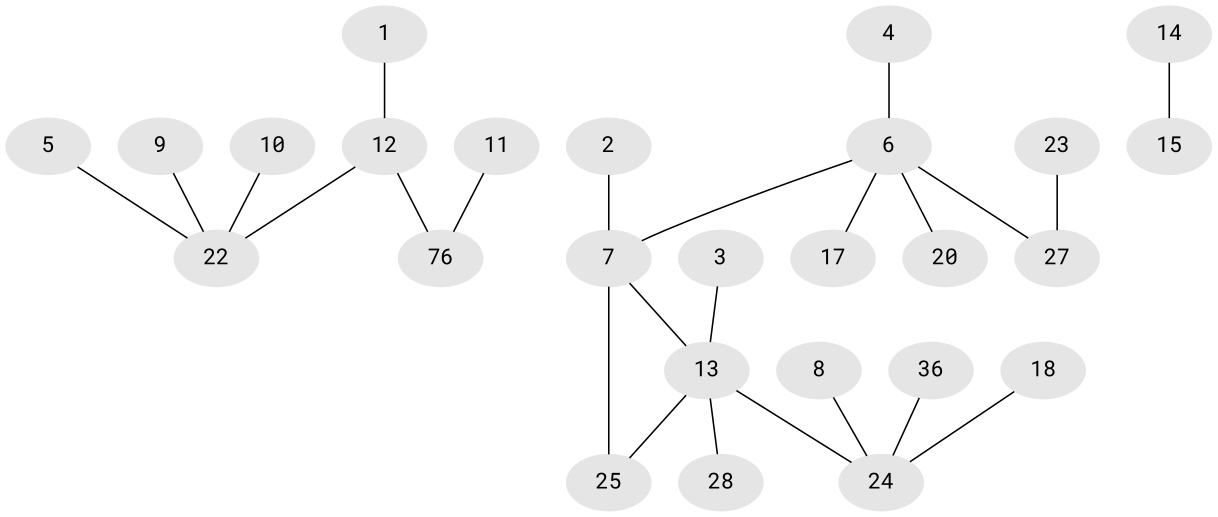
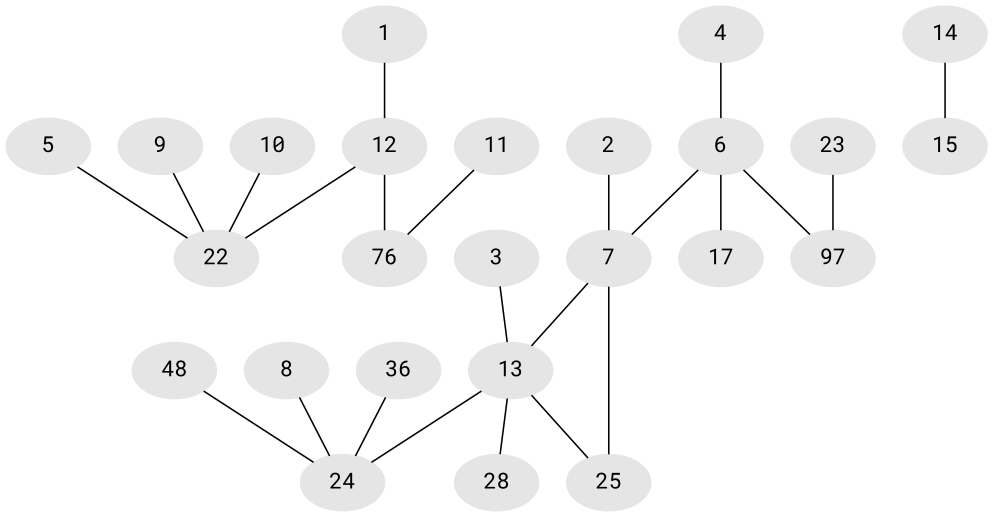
node "20": removed
node "27": label "27" -> "97"
node "18": label "18" -> "48"
